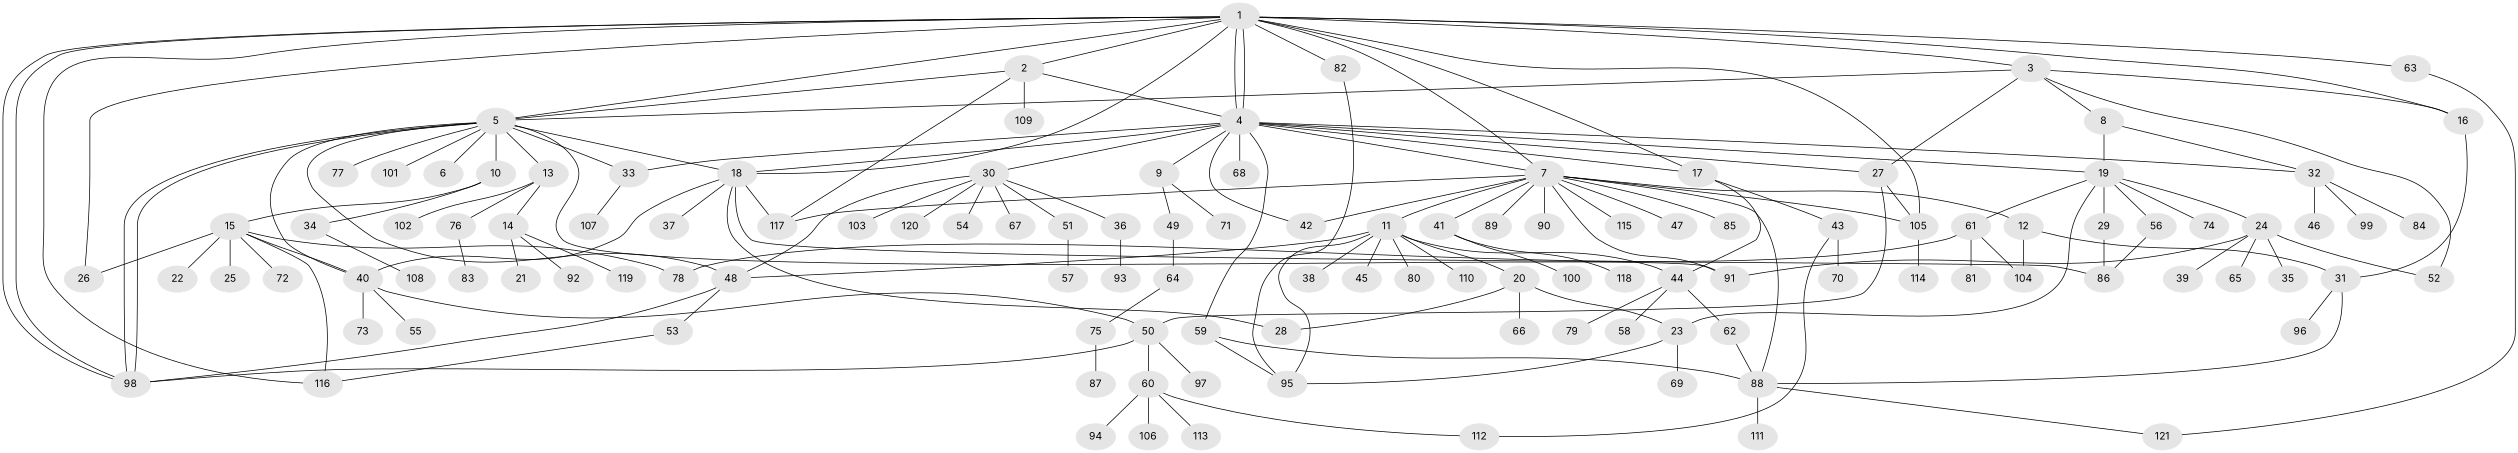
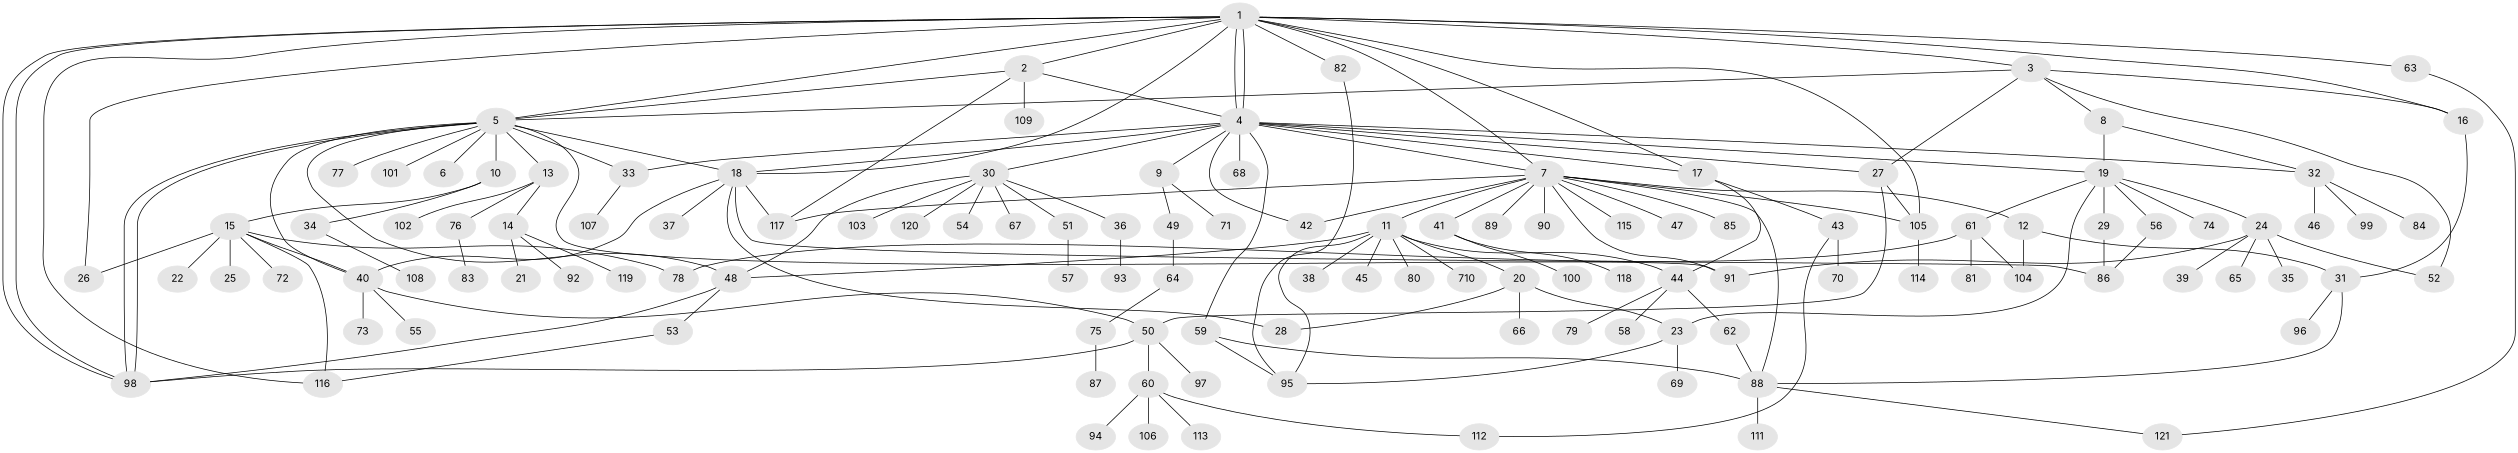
node "110": label "110" -> "710"
